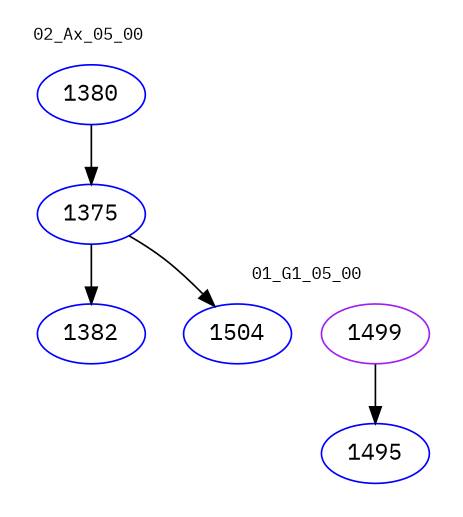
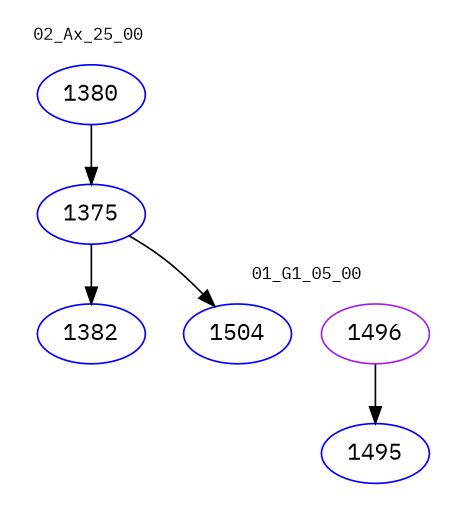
cluster "02_Ax_05_00": label "02_Ax_05_00" -> "02_Ax_25_00"
node "1499": label "1499" -> "1496"
